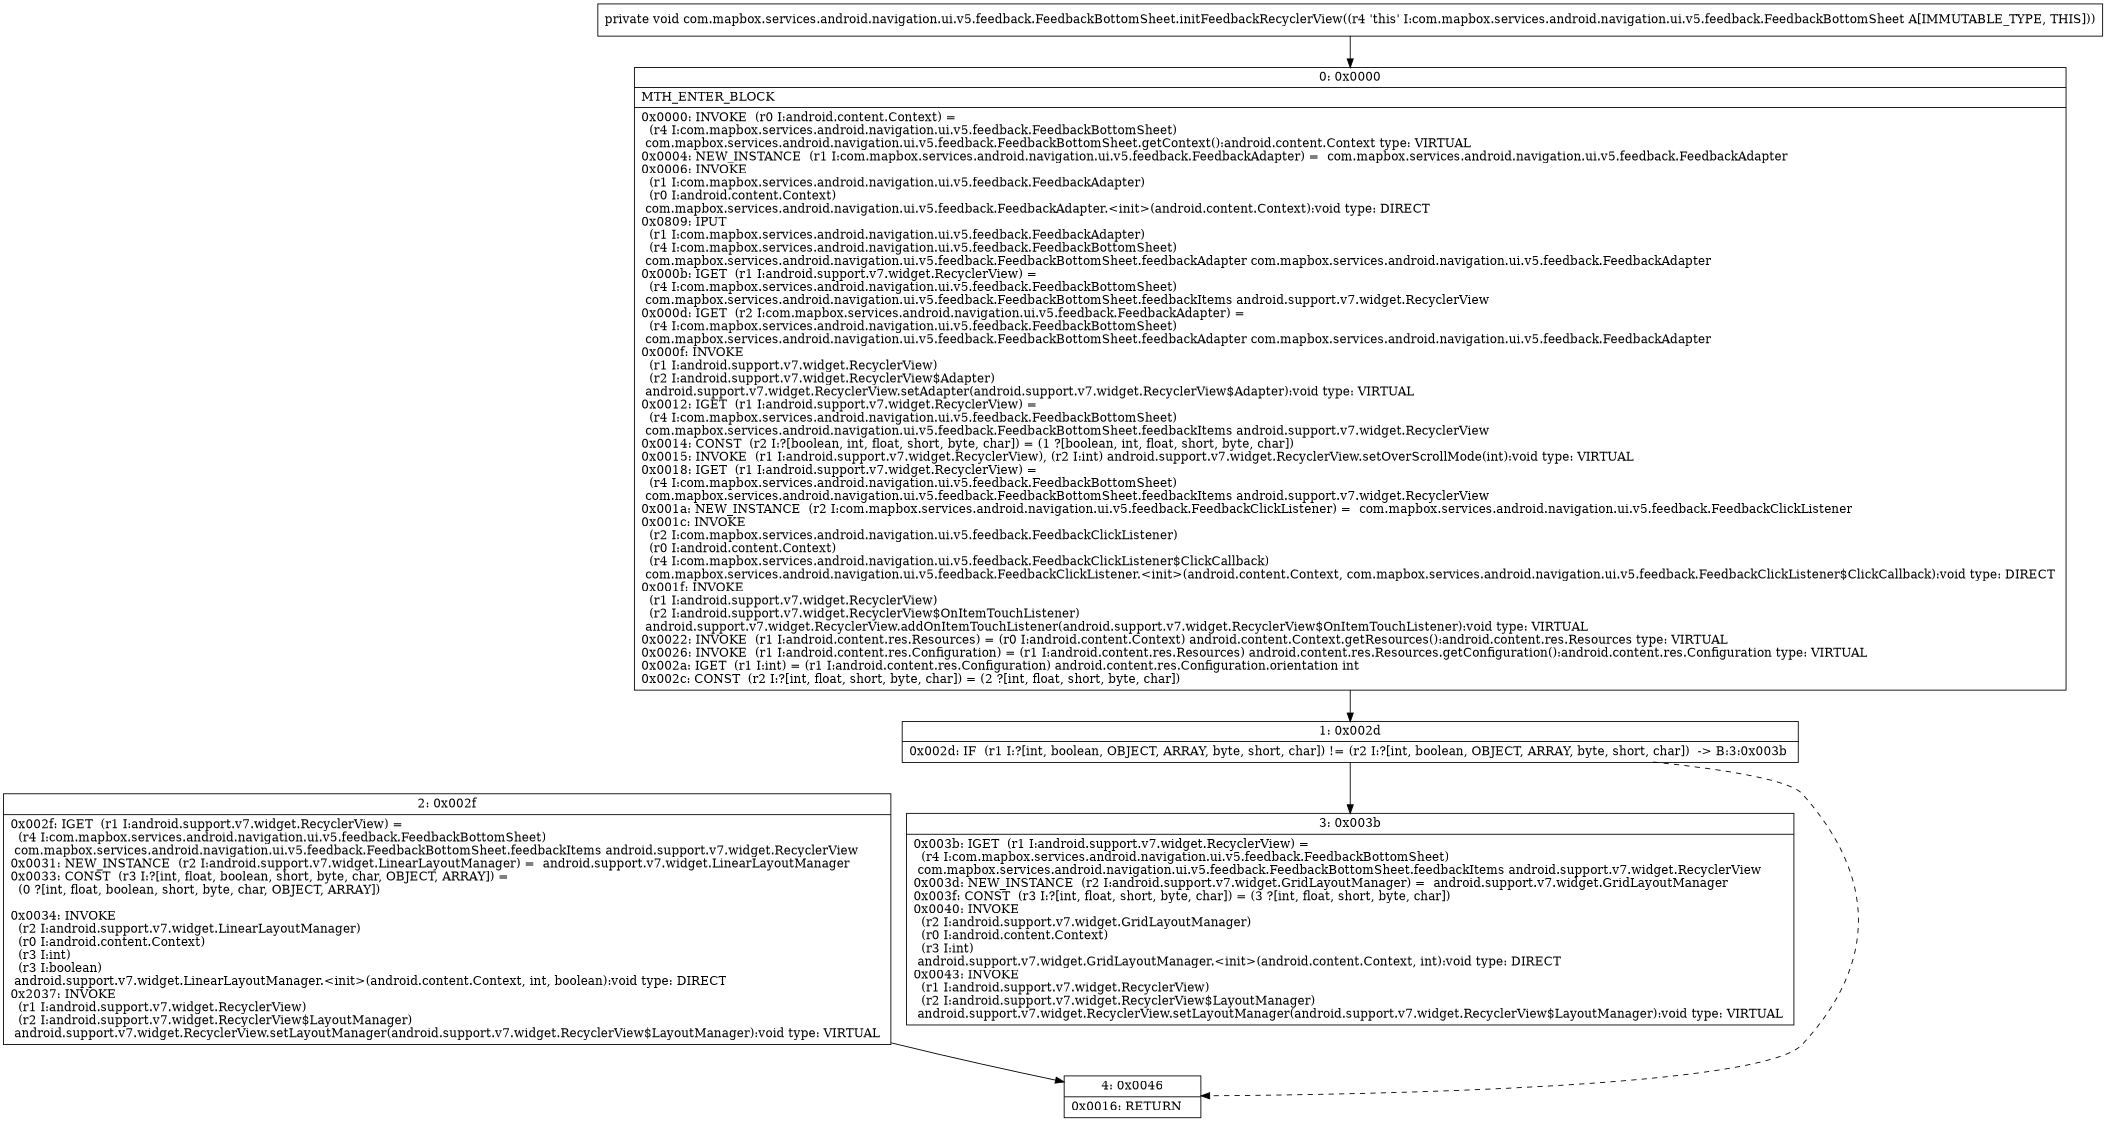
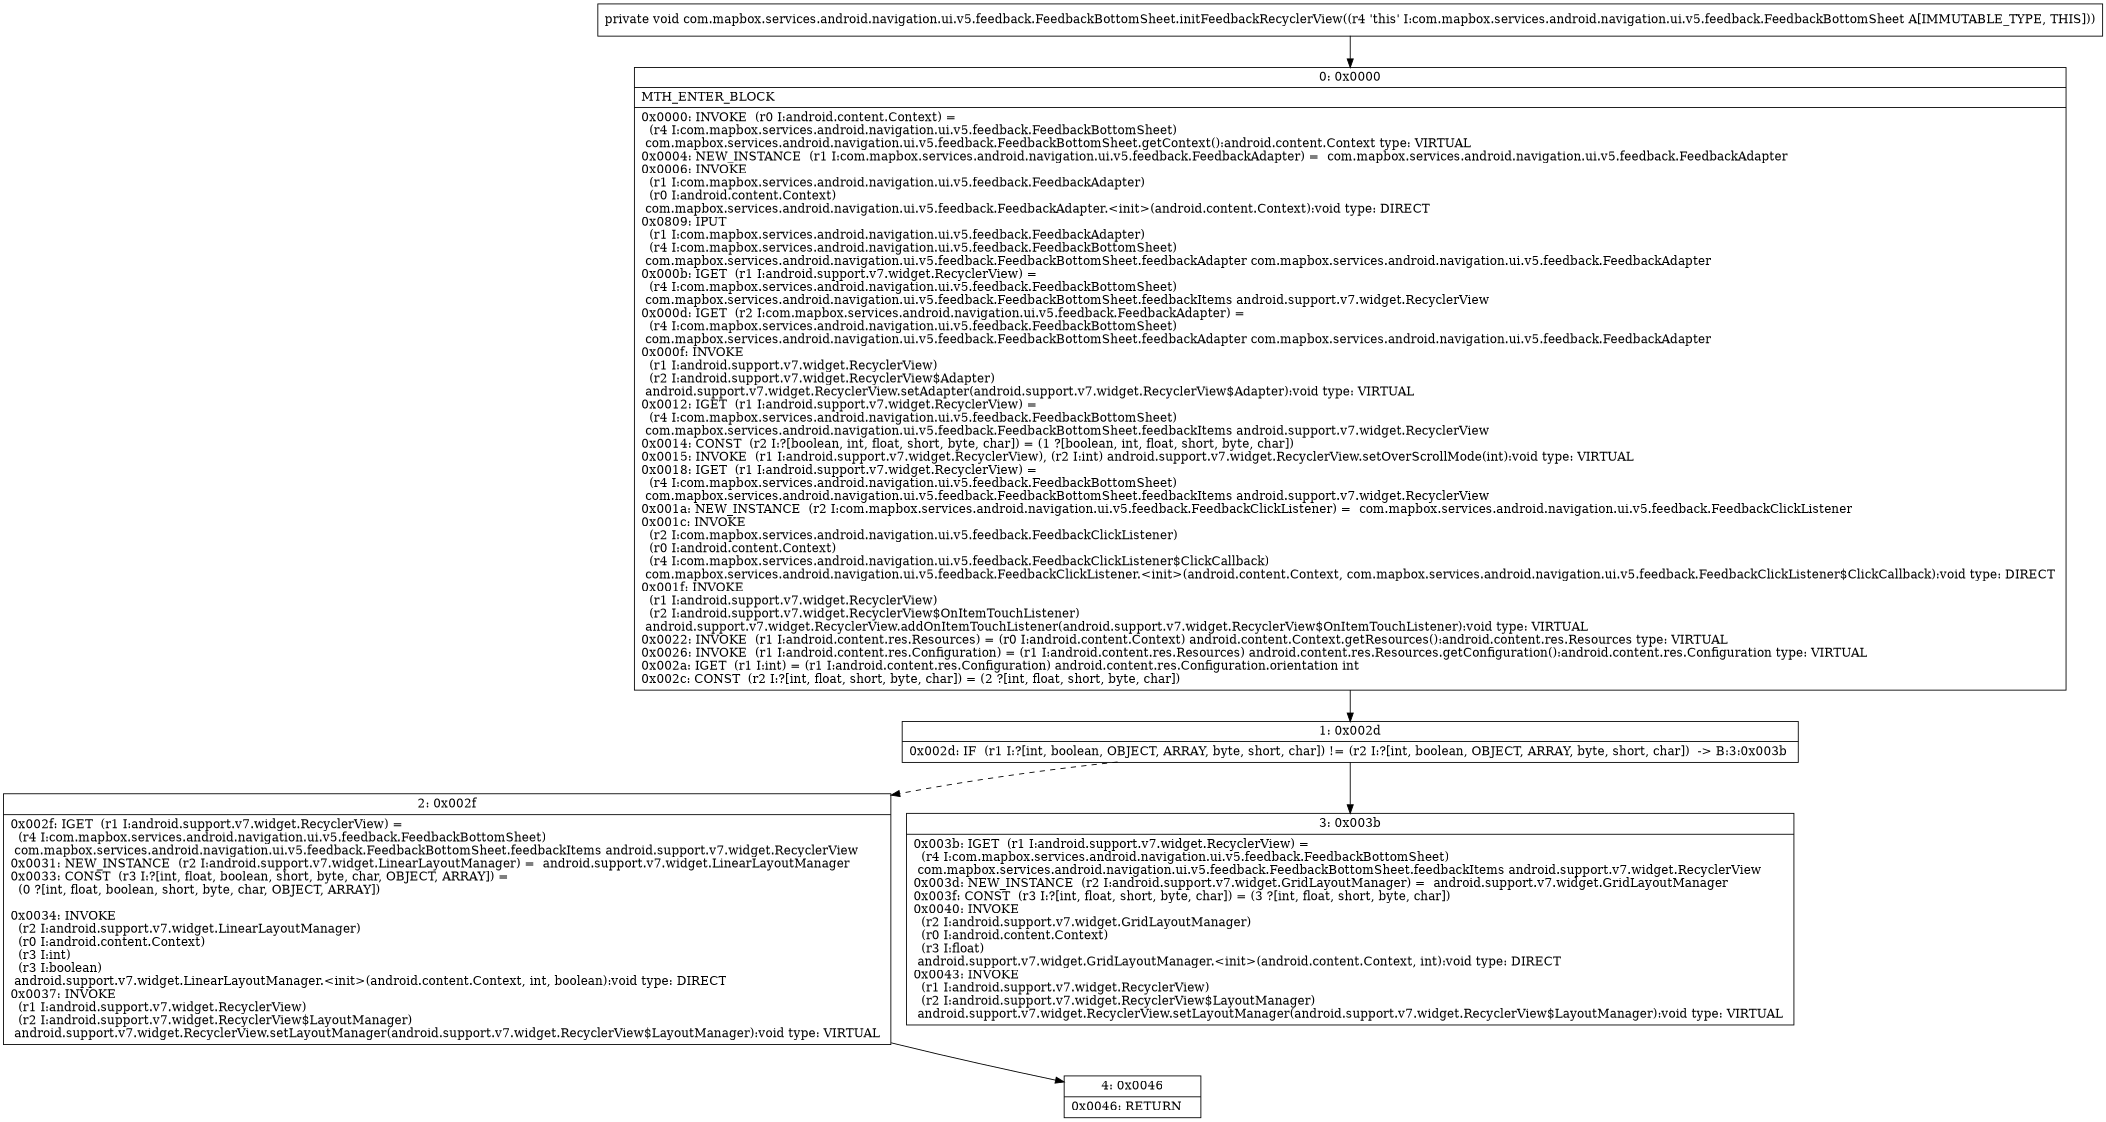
node "3: 0x003b": text "(r3 I:int)" -> "(r3 I:float)"
node "2: 0x002f": text "0x2037: INVOKE" -> "0x0037: INVOKE"
edge "1: 0x002d" -> "4: 0x0046": now "1: 0x002d" -> "2: 0x002f"
node "4: 0x0046": text "0x0016: RETURN" -> "0x0046: RETURN"
